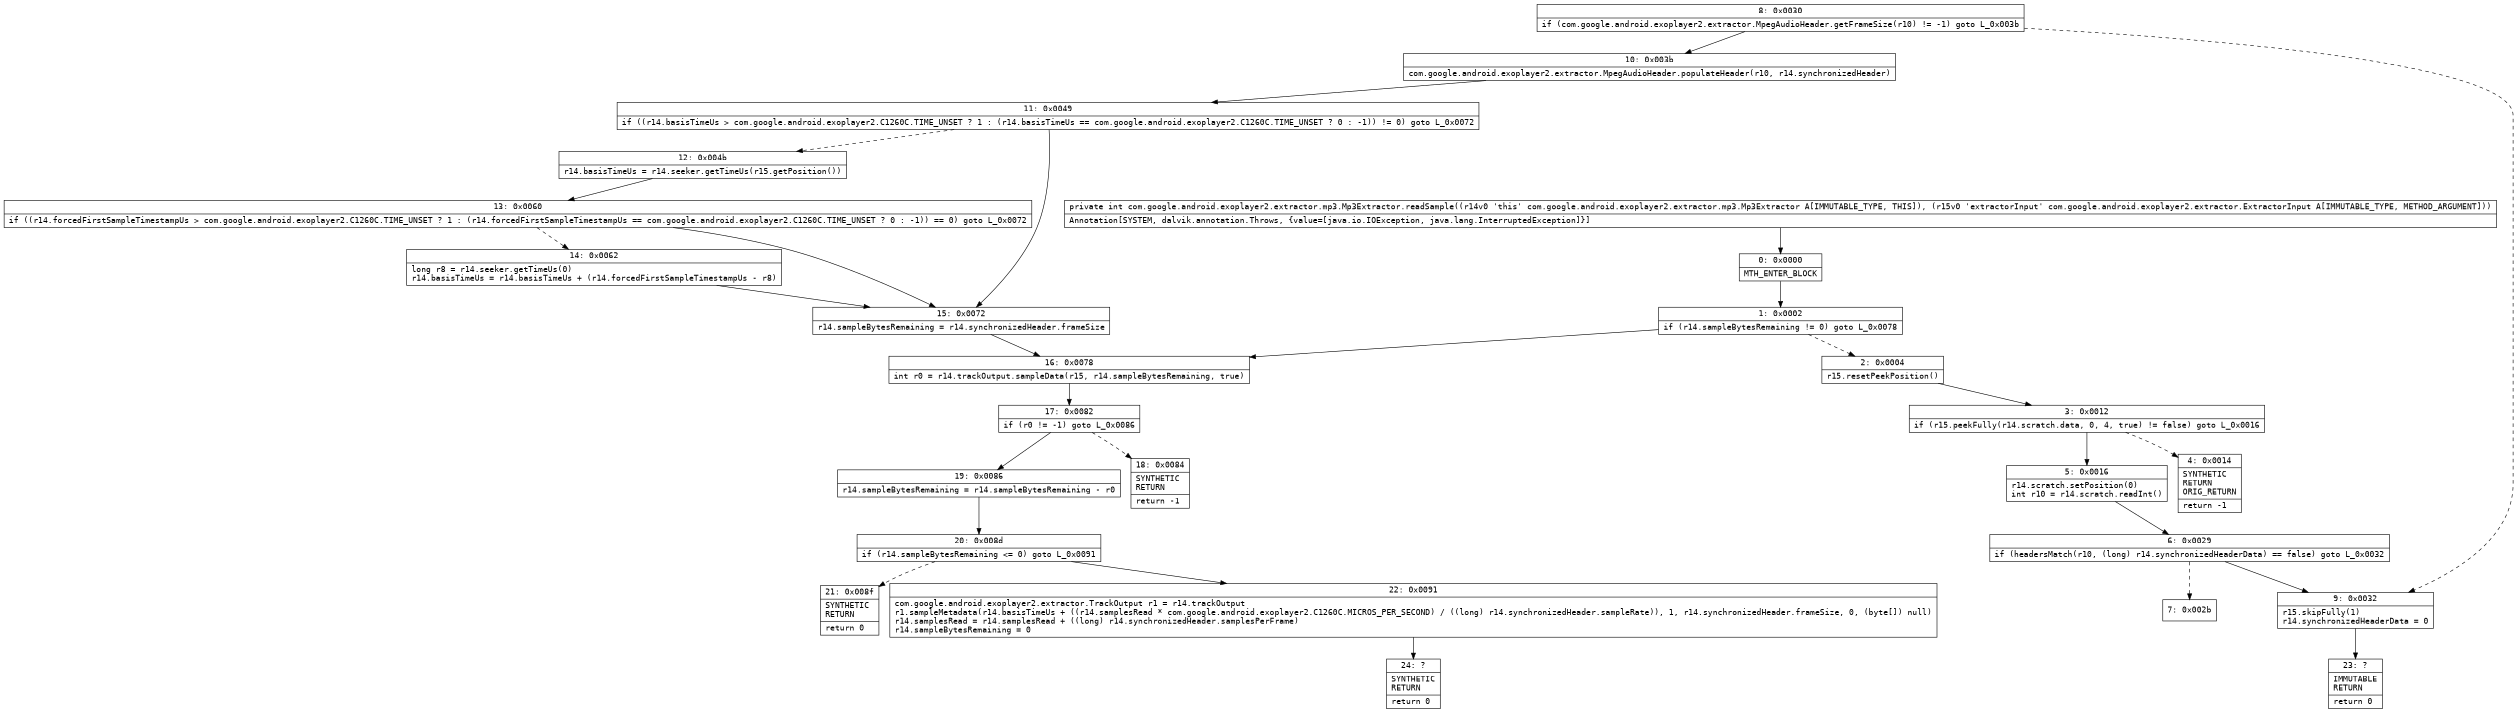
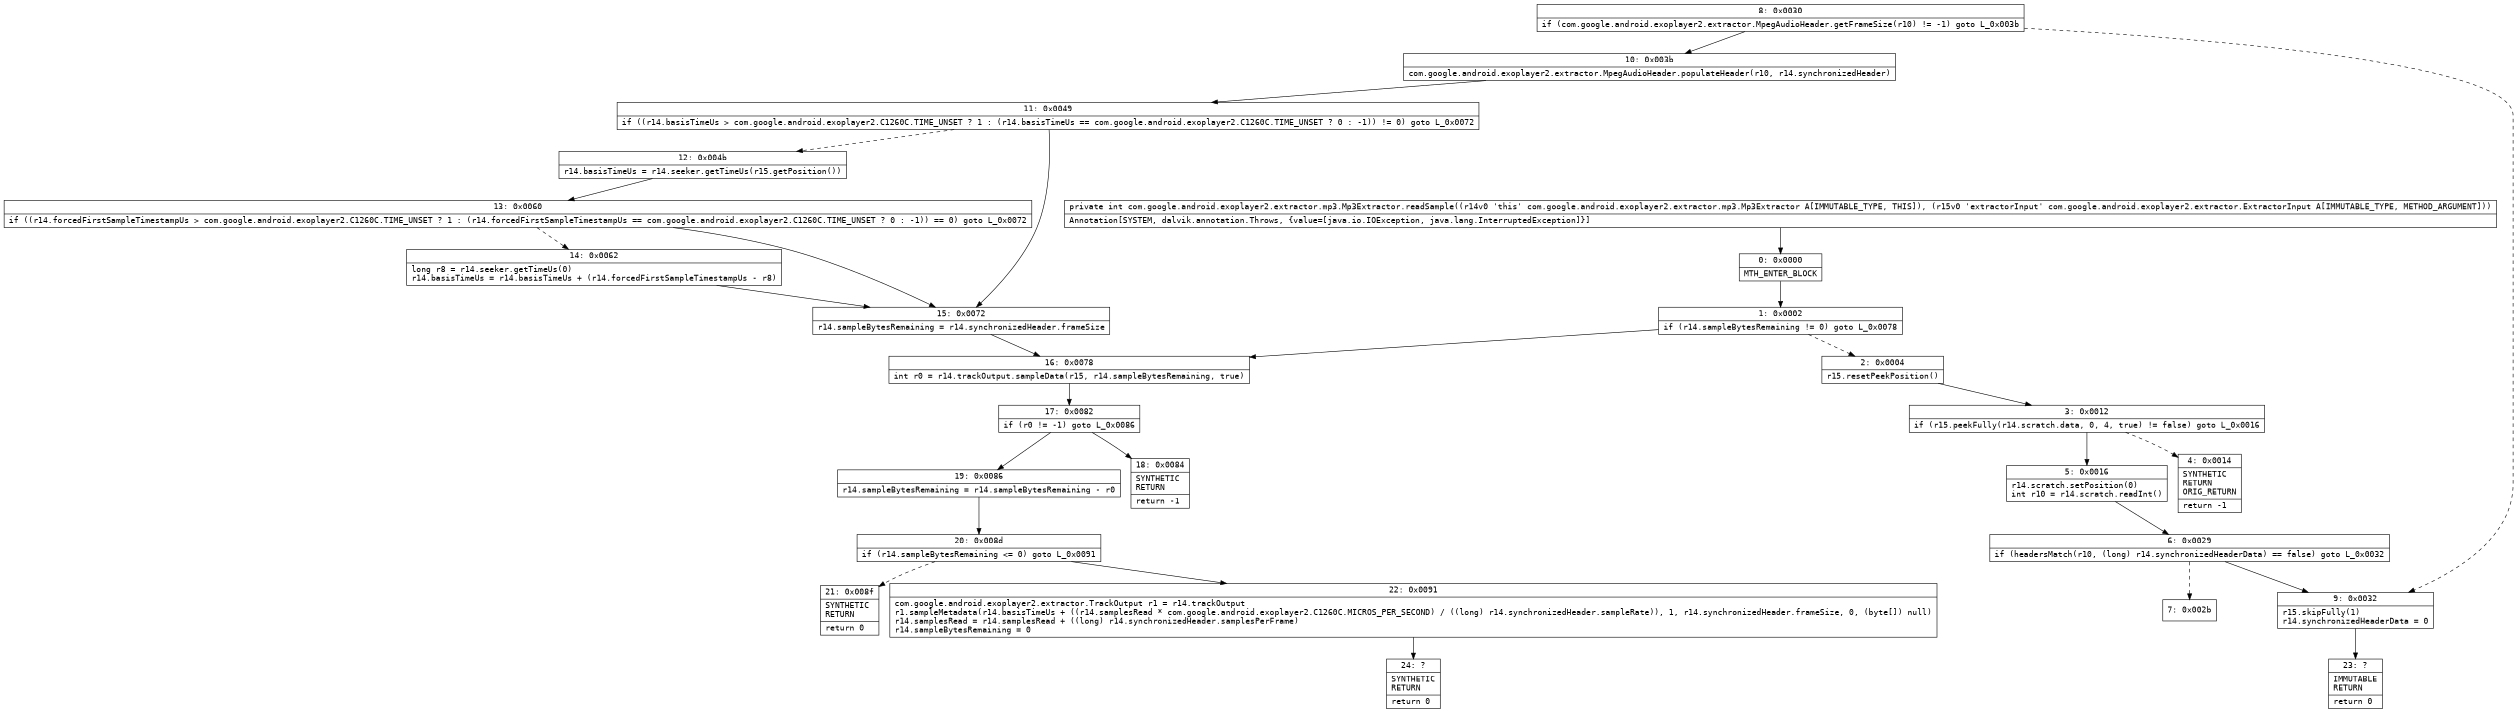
edge "17: 0x0082" -> "18: 0x0084": style dashed -> solid
